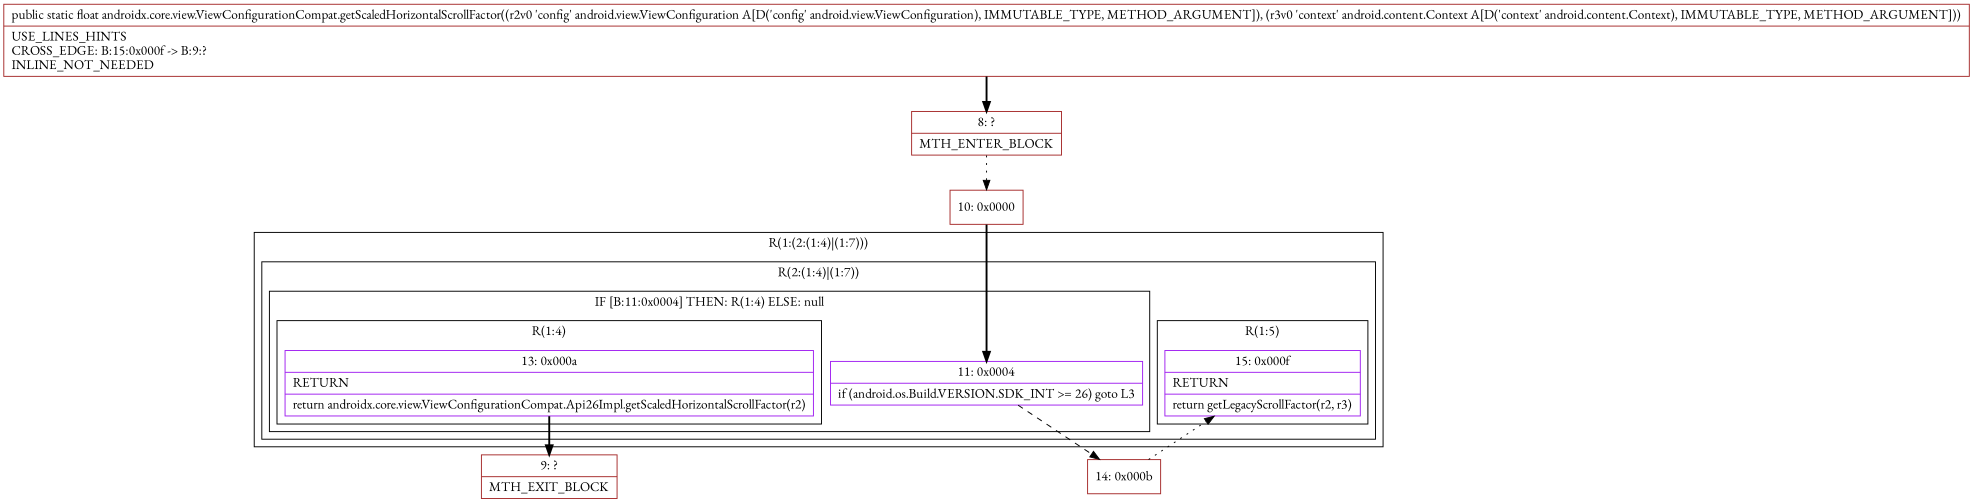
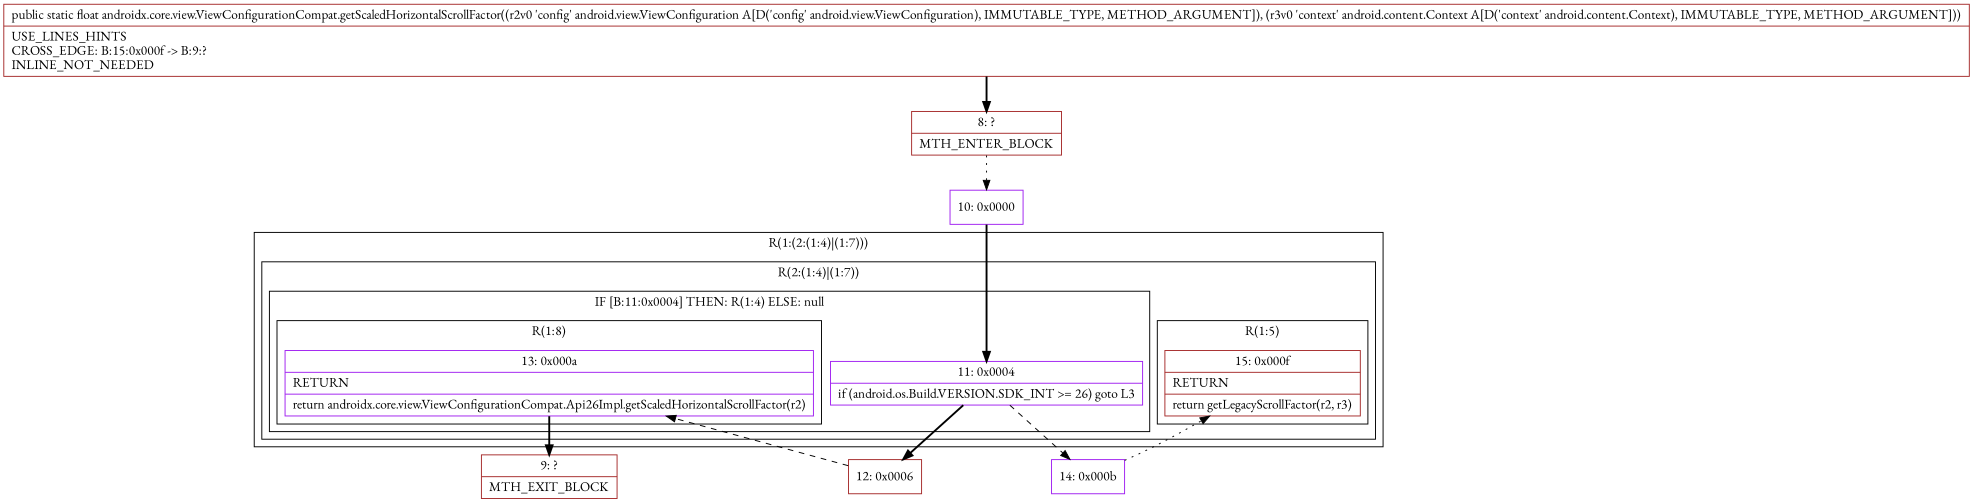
node "10: 0x0000": color brown -> purple
cluster "R(1:4)": label "R(1:4)" -> "R(1:8)"
node "15: 0x000f": color purple -> brown
node "12: 0x0006": added
node "14: 0x000b": color brown -> purple
